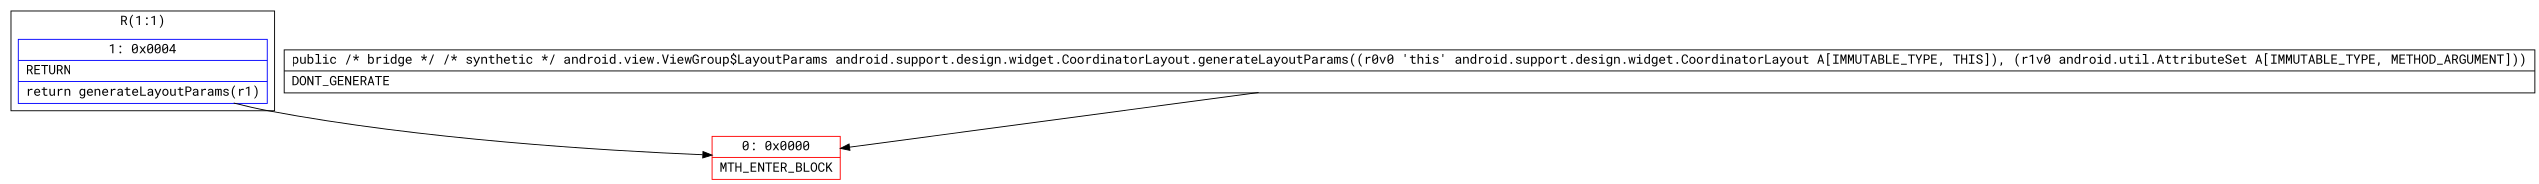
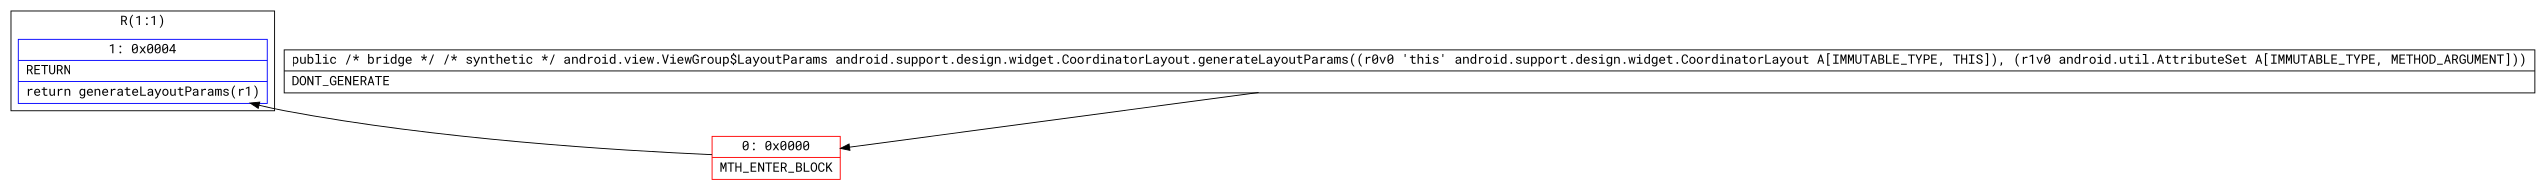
edge "1: 0x0004" -> "0: 0x0000": reversed
